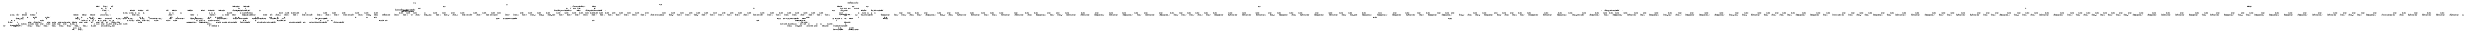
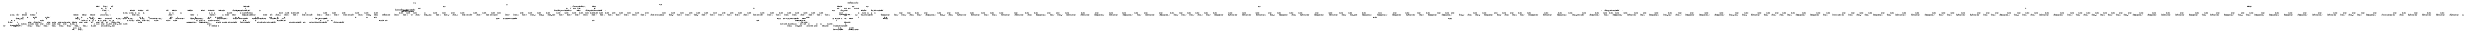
node "(Identifier,rsvp_obj_ctype)": removed
edge "(Call,(const struct rsvp_object_header *)tptr)" -> "(Call,tptr+=rsvp_obj_len)": reversed
